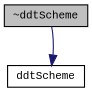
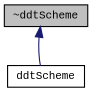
edge "~ddtScheme" -> "ddtScheme": reversed
